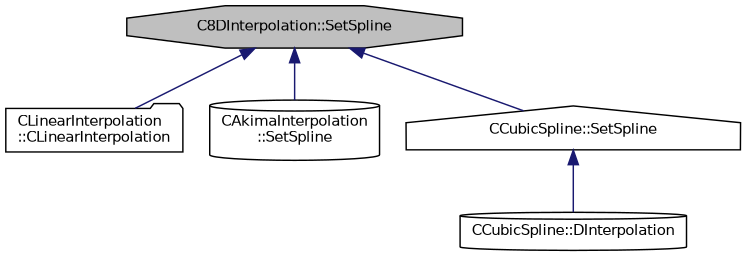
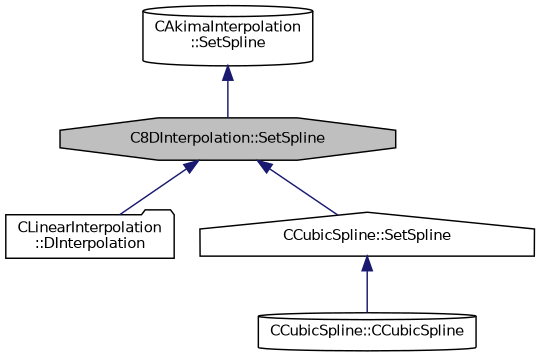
edge "CAkimaInterpolation ::SetSpline" -> "C8DInterpolation::SetSpline": reversed
node "CLinearInterpolation ::CLinearInterpolation": label "CLinearInterpolation ::CLinearInterpolation" -> "CLinearInterpolation ::DInterpolation"
node "CCubicSpline::DInterpolation": label "CCubicSpline::DInterpolation" -> "CCubicSpline::CCubicSpline"
